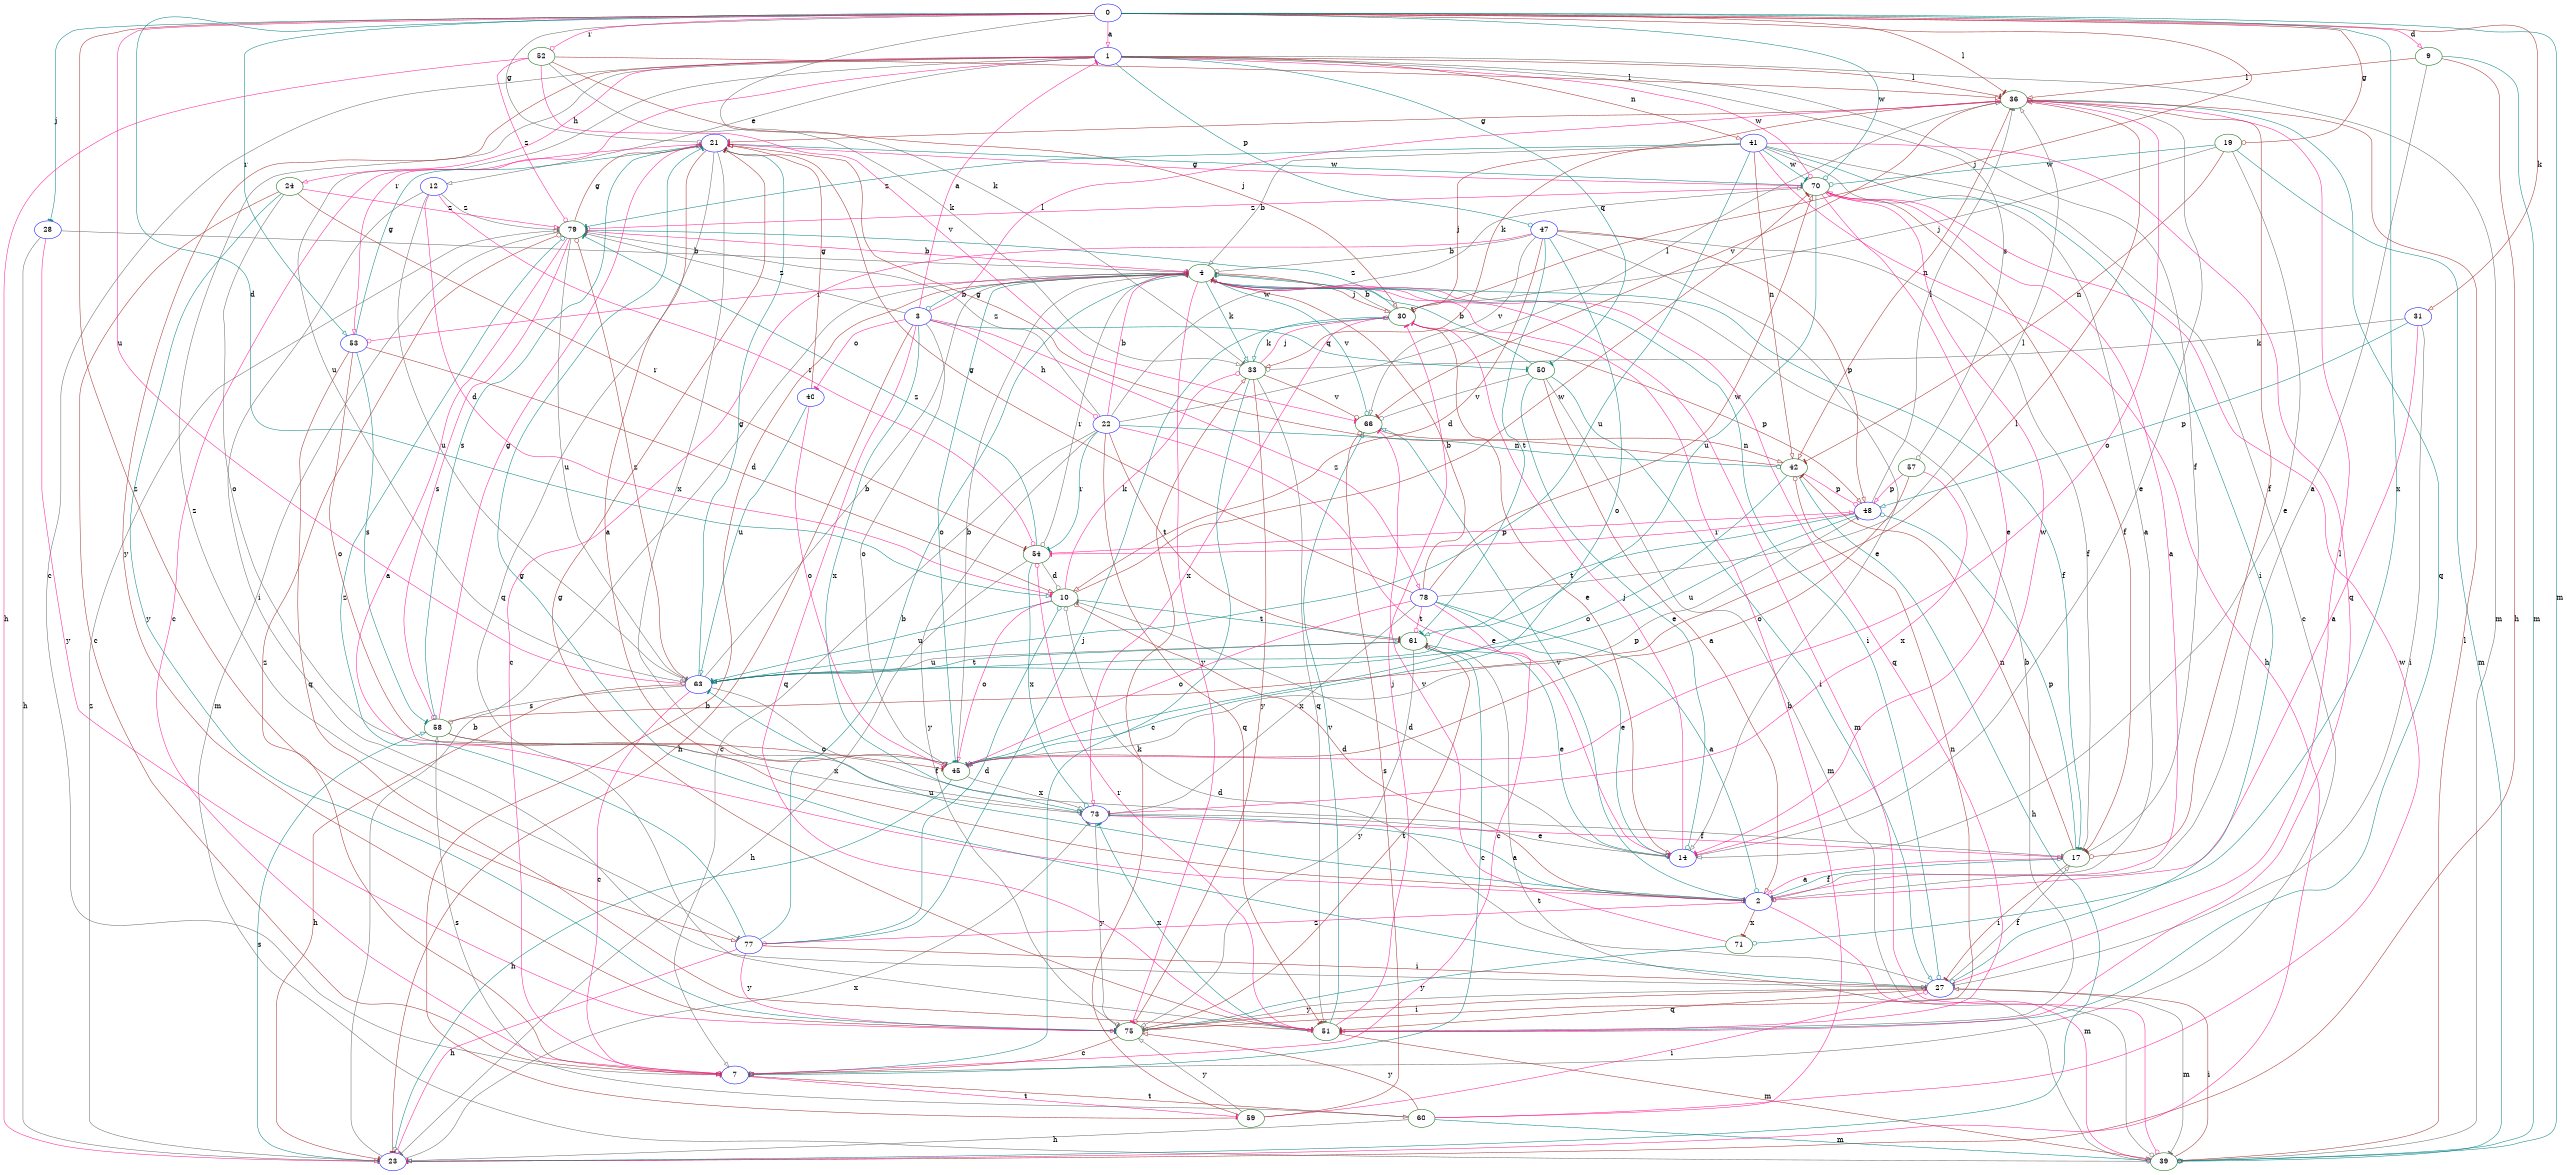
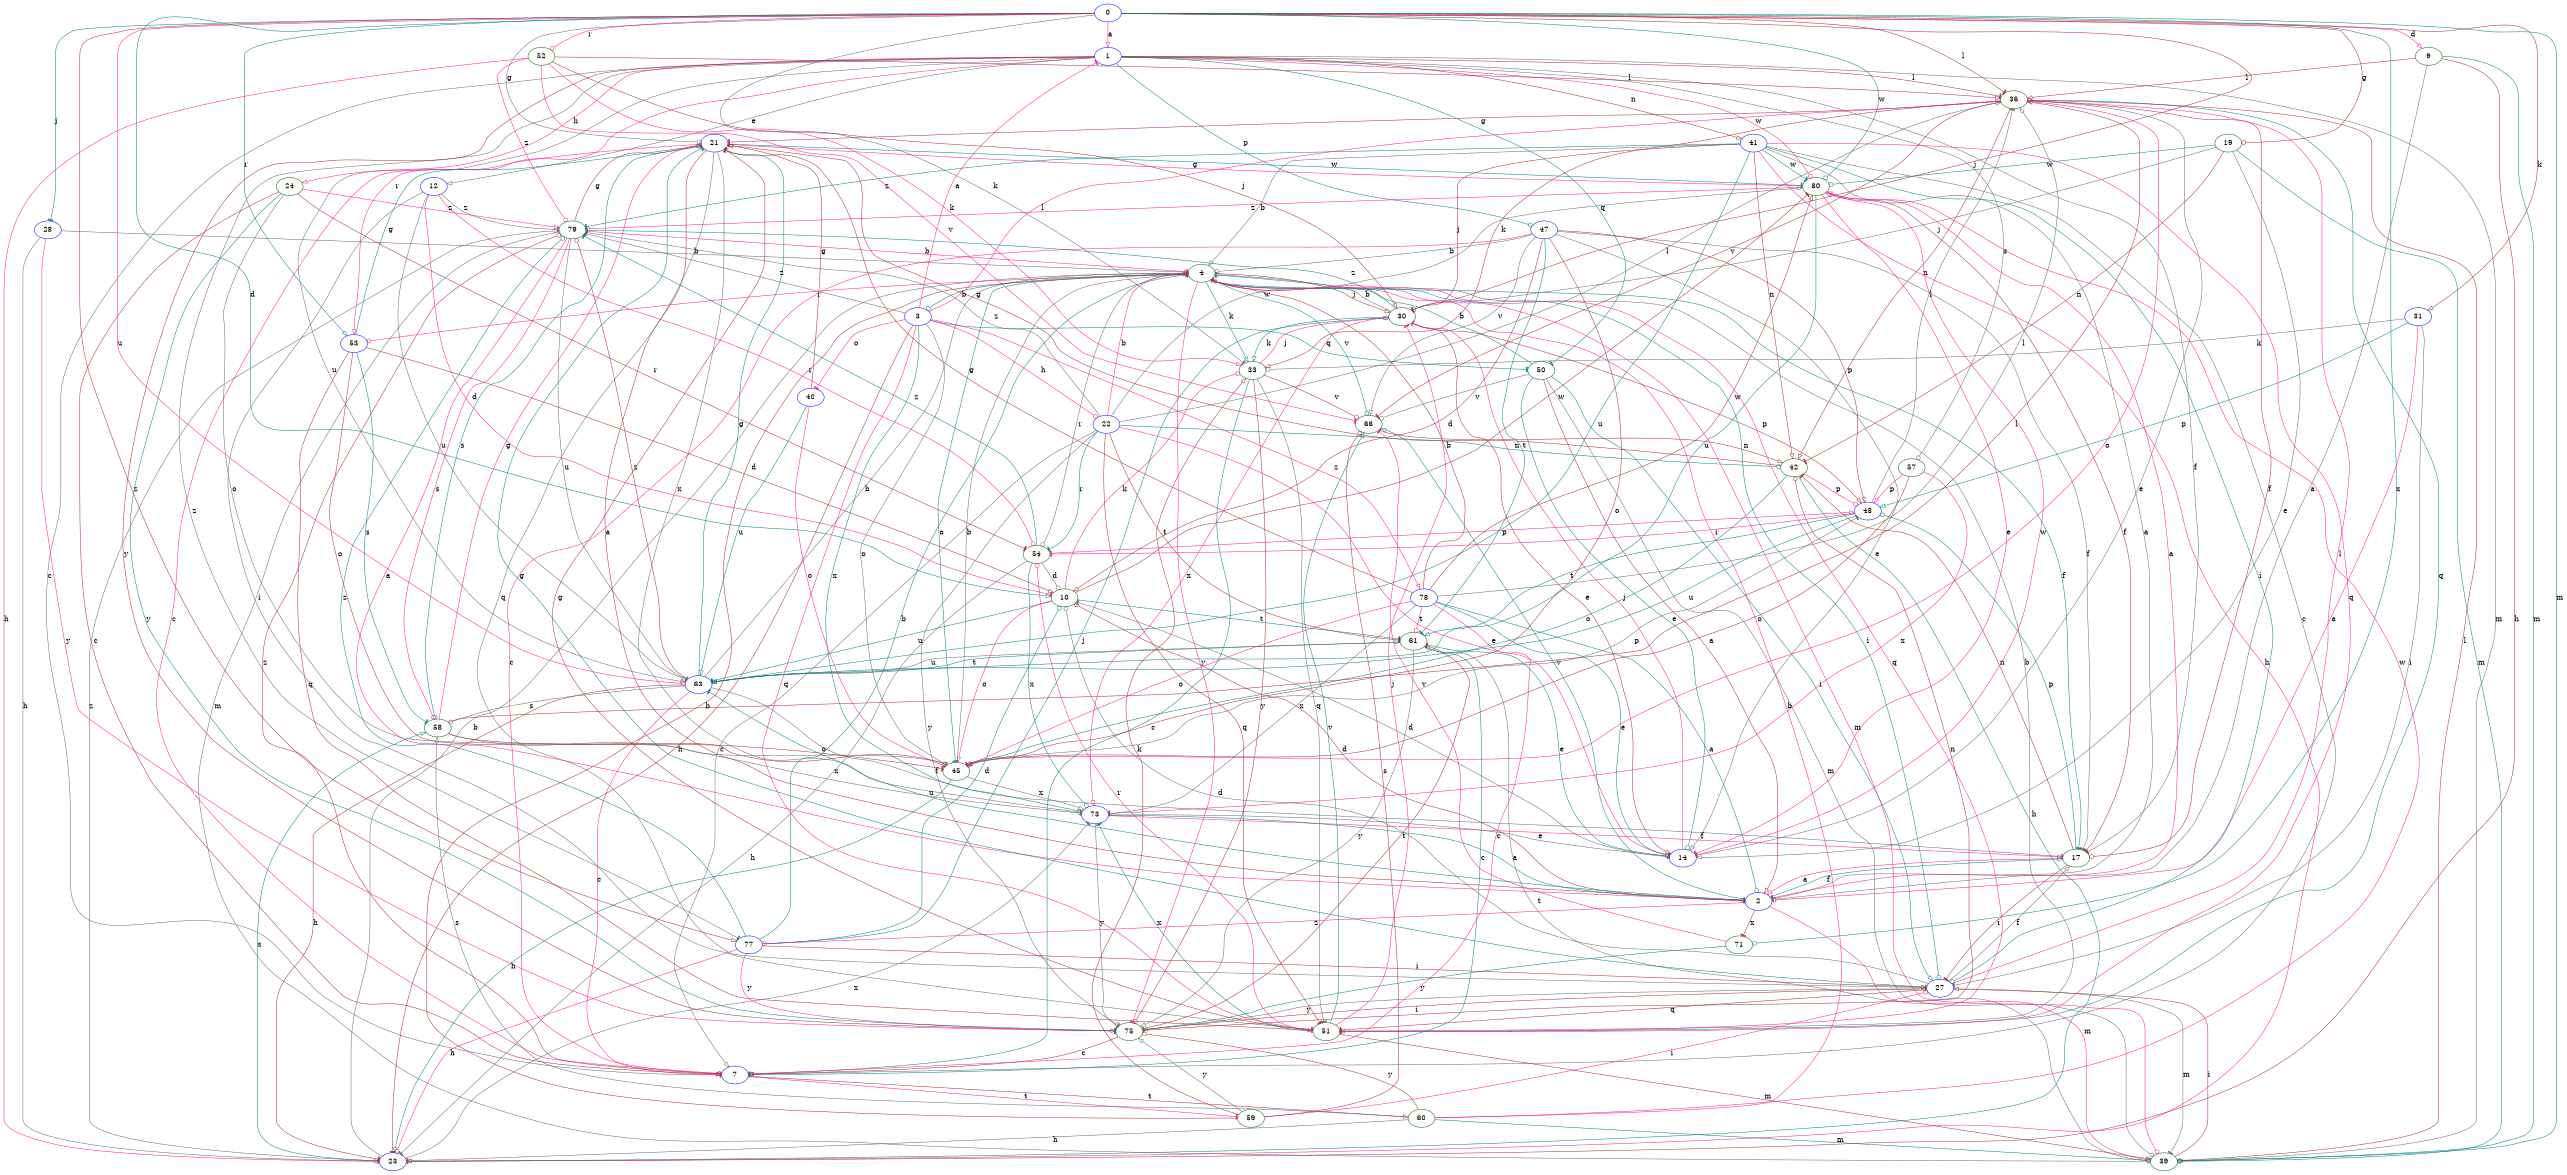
edge "52" -> "33": color gray40 -> deeppink
node "70": label "70" -> "80"
edge "47" -> "45": color teal -> brown
edge "60" -> "75": arrowhead onormal -> odot
